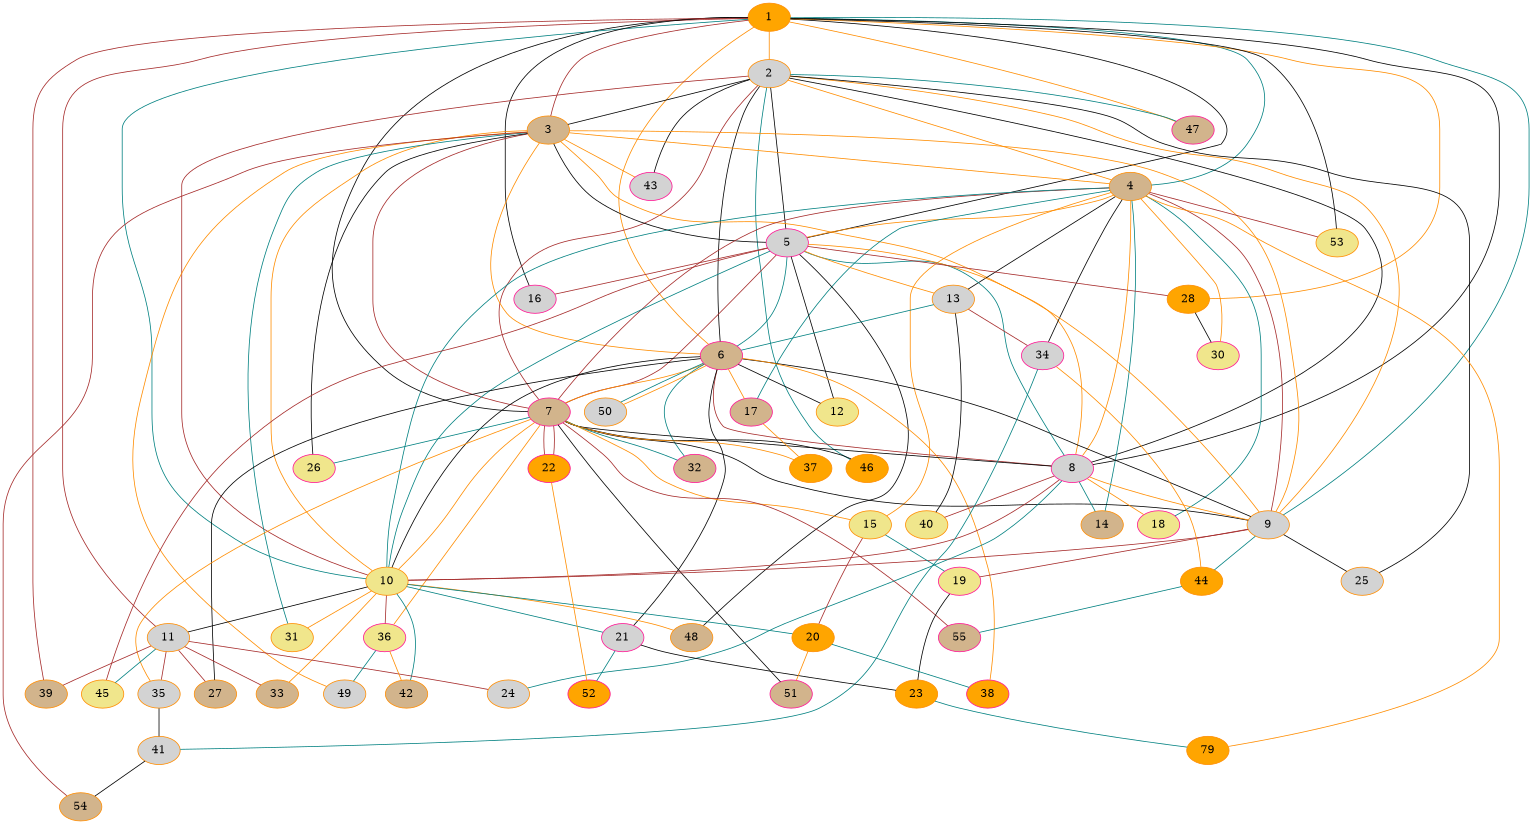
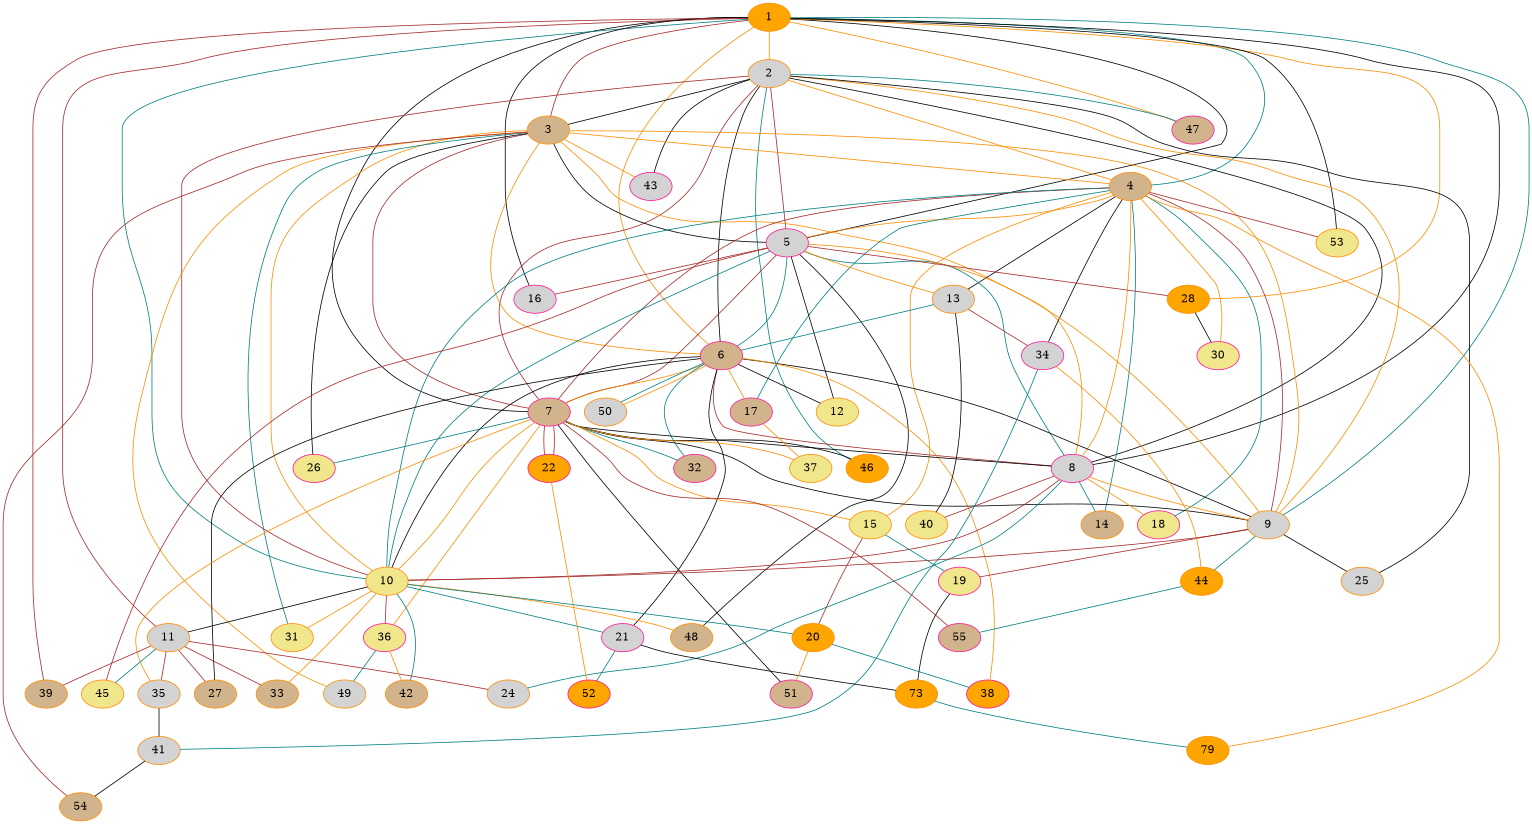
edge "2" -- "5": color black -> brown
node "37": fillcolor orange -> khaki
node "23": label "23" -> "73"
